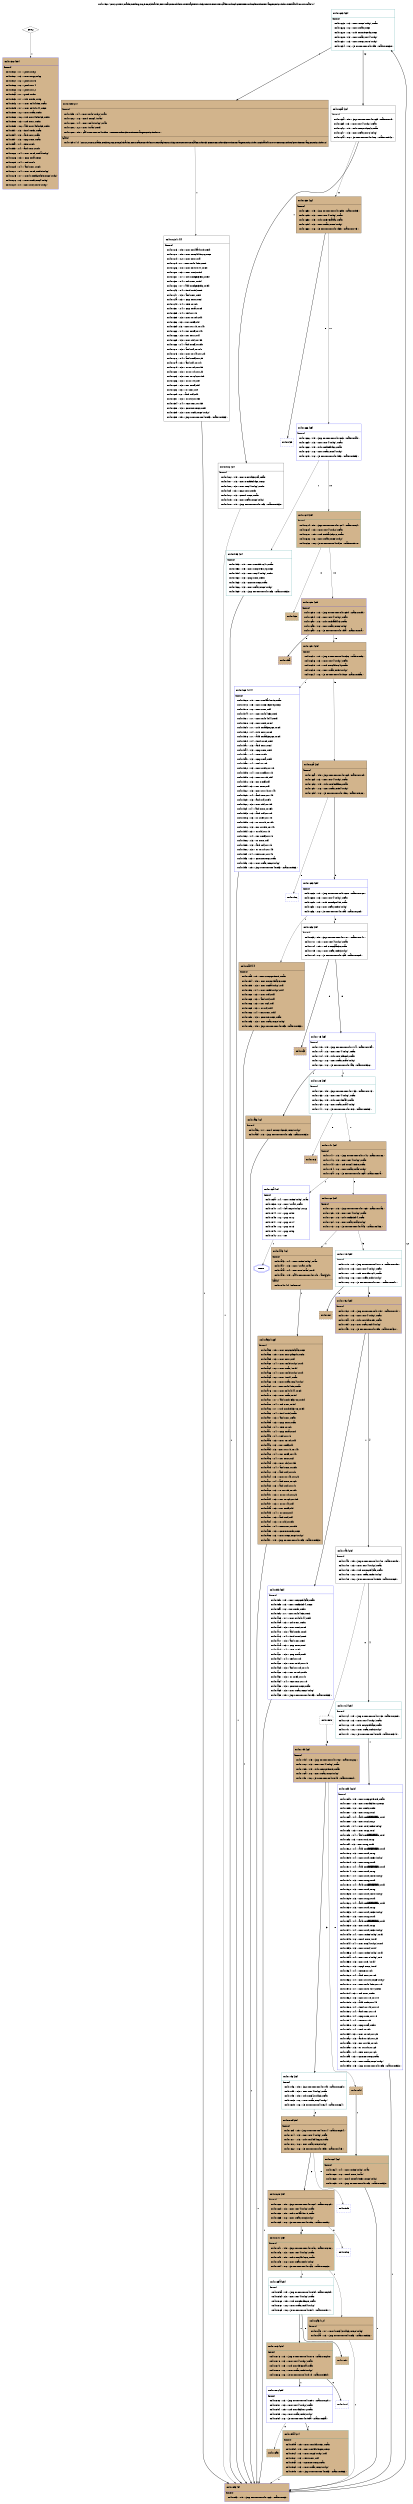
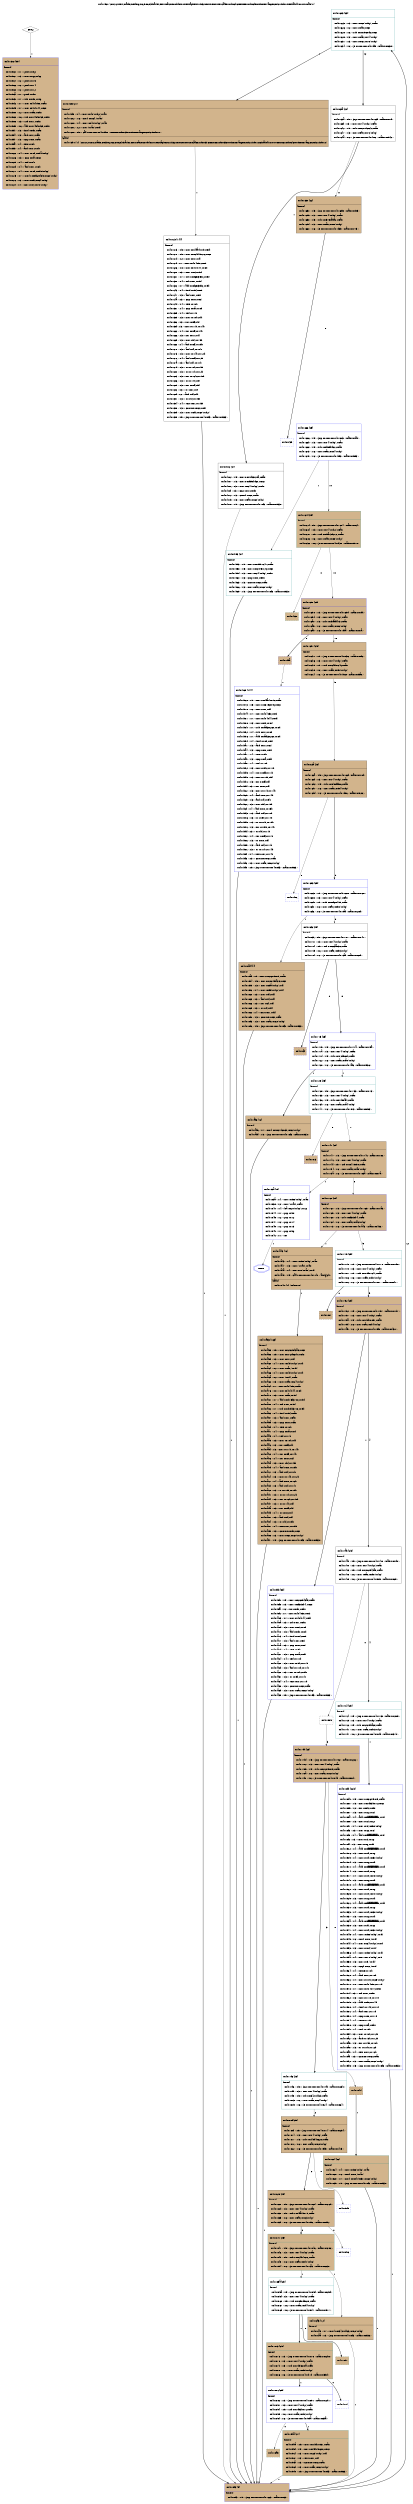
edge "0x401650 [22]" -> "0x401666 [25]": removed, label "11"
edge "0x4016b1 [25]" -> "0x401b6e [144]": now "0x401dda" -> "0x401b6e [144]"
